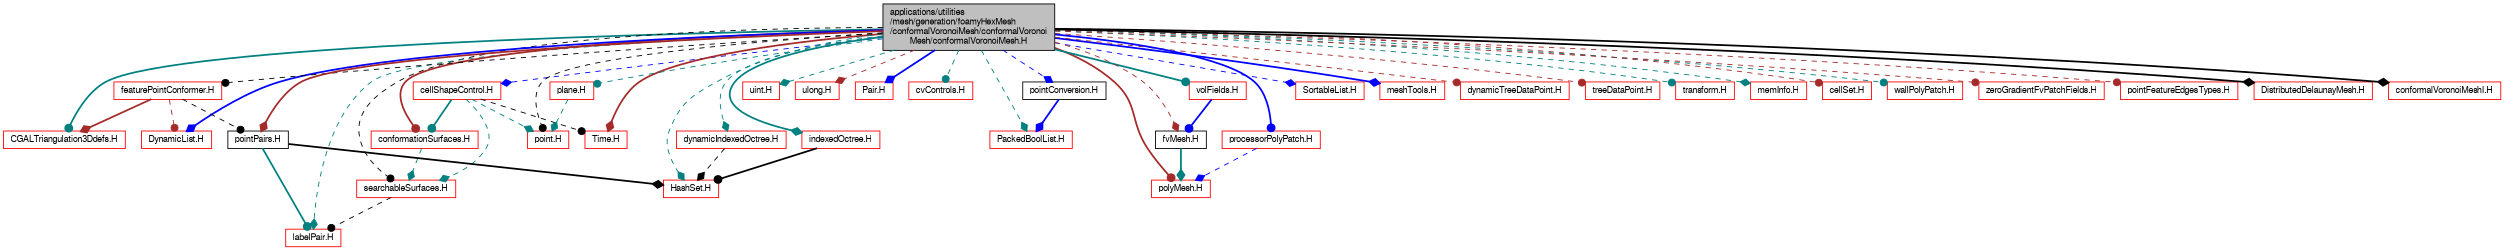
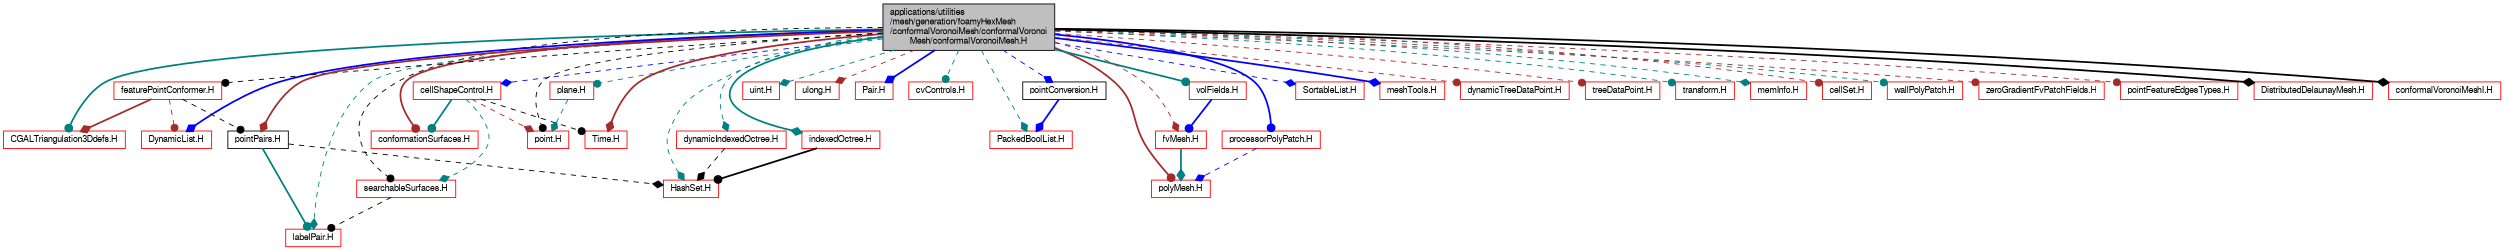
edge "cellShapeControl.H" -> "point.H": color teal -> brown
node "fvMesh.H": color black -> red
edge "conformationSurfaces.H" -> "searchableSurfaces.H": removed
edge "pointPairs.H" -> "HashSet.H": style bold -> dashed
